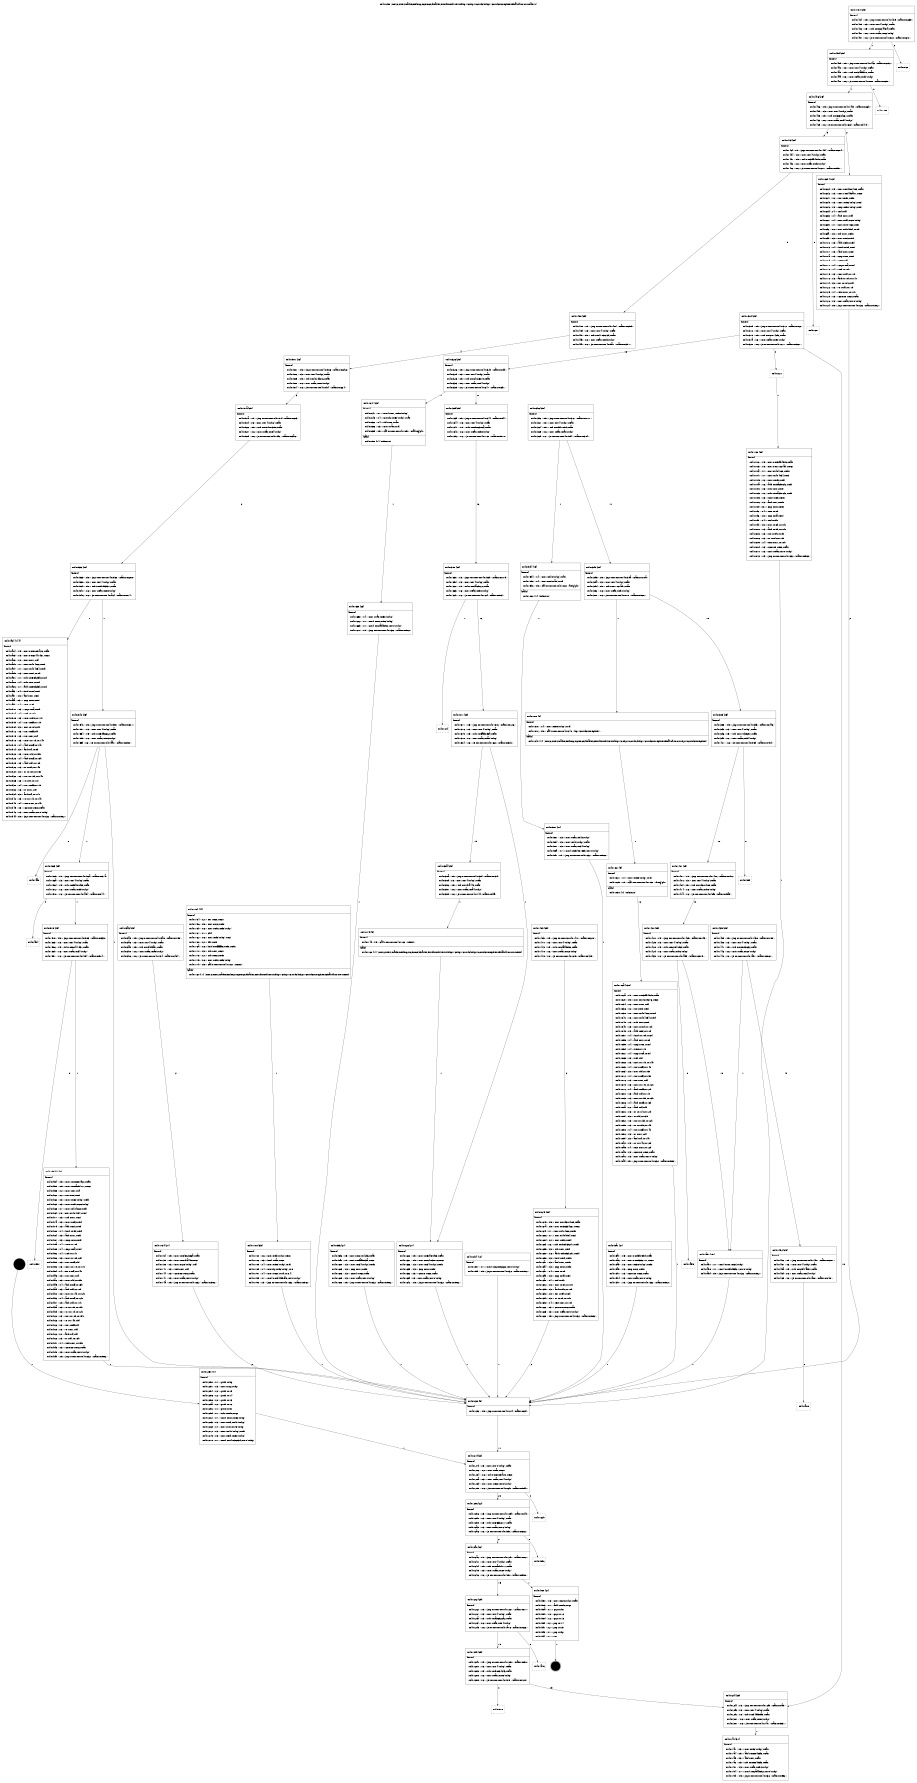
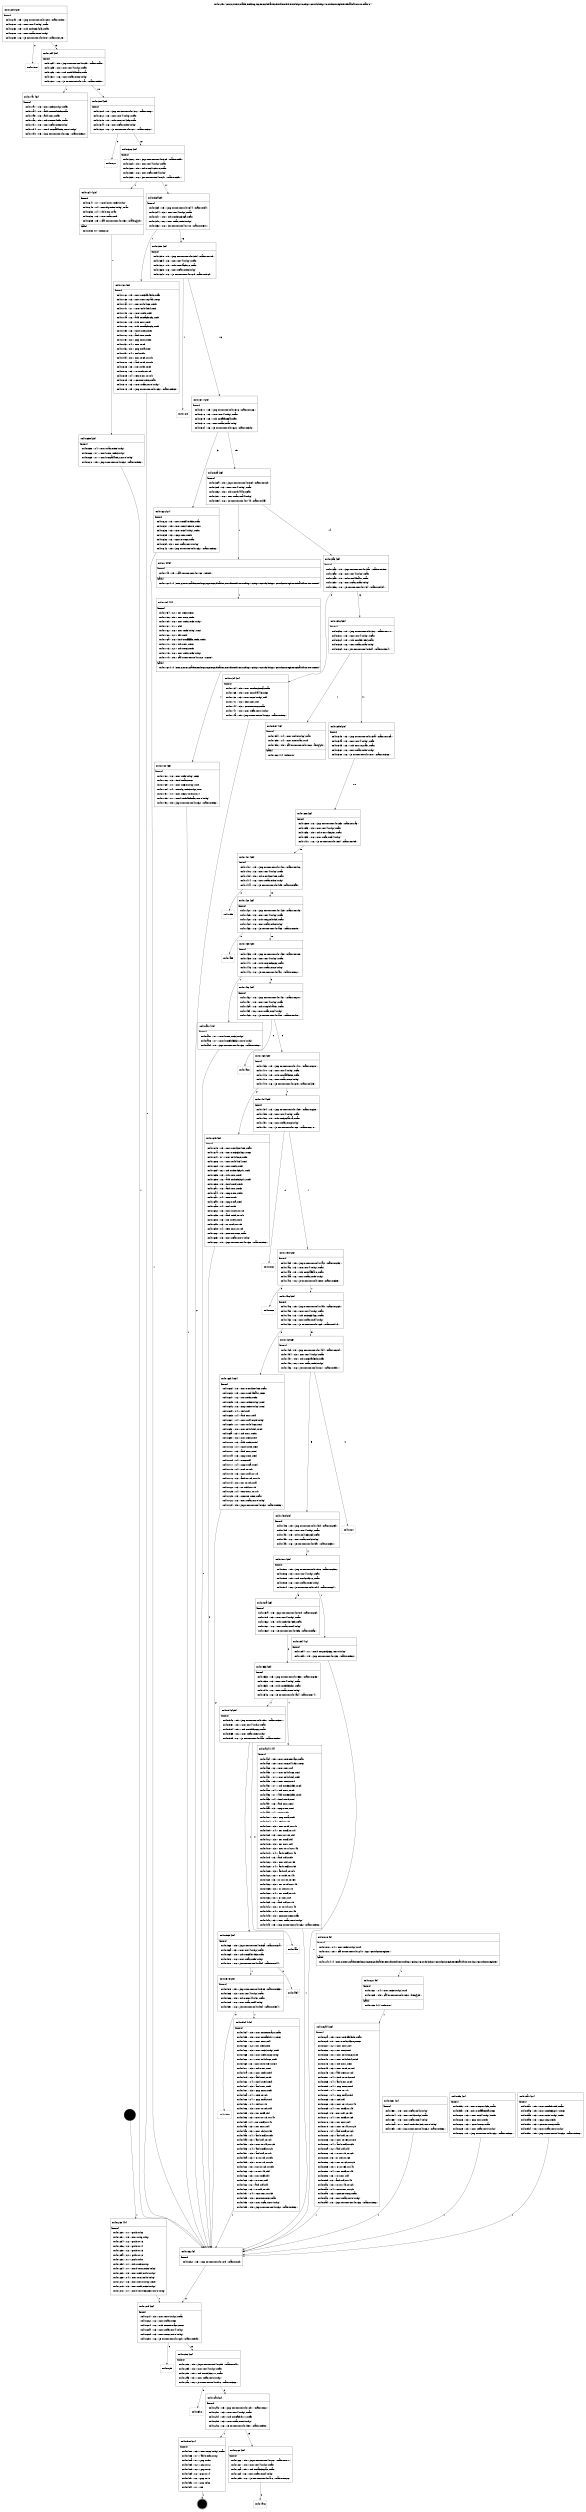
edge "0x401611" -> "0x4017c0 [88]": now "0x40133f [25]" -> "0x4017c0 [88]"
edge "0x40138a [25]" -> "0x4013a3 [25]": added, label "14"
edge "0x4013a3 [25]" -> "0x4013bc [25]": added, label "12"
edge "0x4013d5 [25]" -> "0x401818 [9]": removed, label "1"
edge "0x4015d4 [13]" -> "0x4015e1 [21]": removed, label "1"
node "0x4019ed": removed
edge "0x401371 [25]" -> "0x40162c [27]": label " 1" -> " 3"
edge "0x401821 [9]" -> "0x40182a [138]": label " 12" -> " 1"
node "0x401bf5": added
edge "0x40130d [25]" -> "0x4012f4 [25]": reversed
edge "0x401452 [25]" -> "0x40146b [25]": added, label "9"
edge "0x40146b [25]" -> "0x401484 [25]": added, label "7"
edge "0x40174f [5]" -> "0x40162c [27]": now "0x40174f [5]" -> "0x401754 [44]"
edge "0x401420 [25]" -> "0x401ab1 [19]": now "0x401420 [25]" -> "0x401439 [25]"
edge "0x40154c [25]" -> "0x401c32 [5]": now "0x401ac4 [144]" -> "0x401c32 [5]"
edge "0x401501 [25]" -> "0x4018b4 [12]": added, label "1"
edge "0x4012c2 [25]" -> "0x4012db [25]": removed, label "19"
